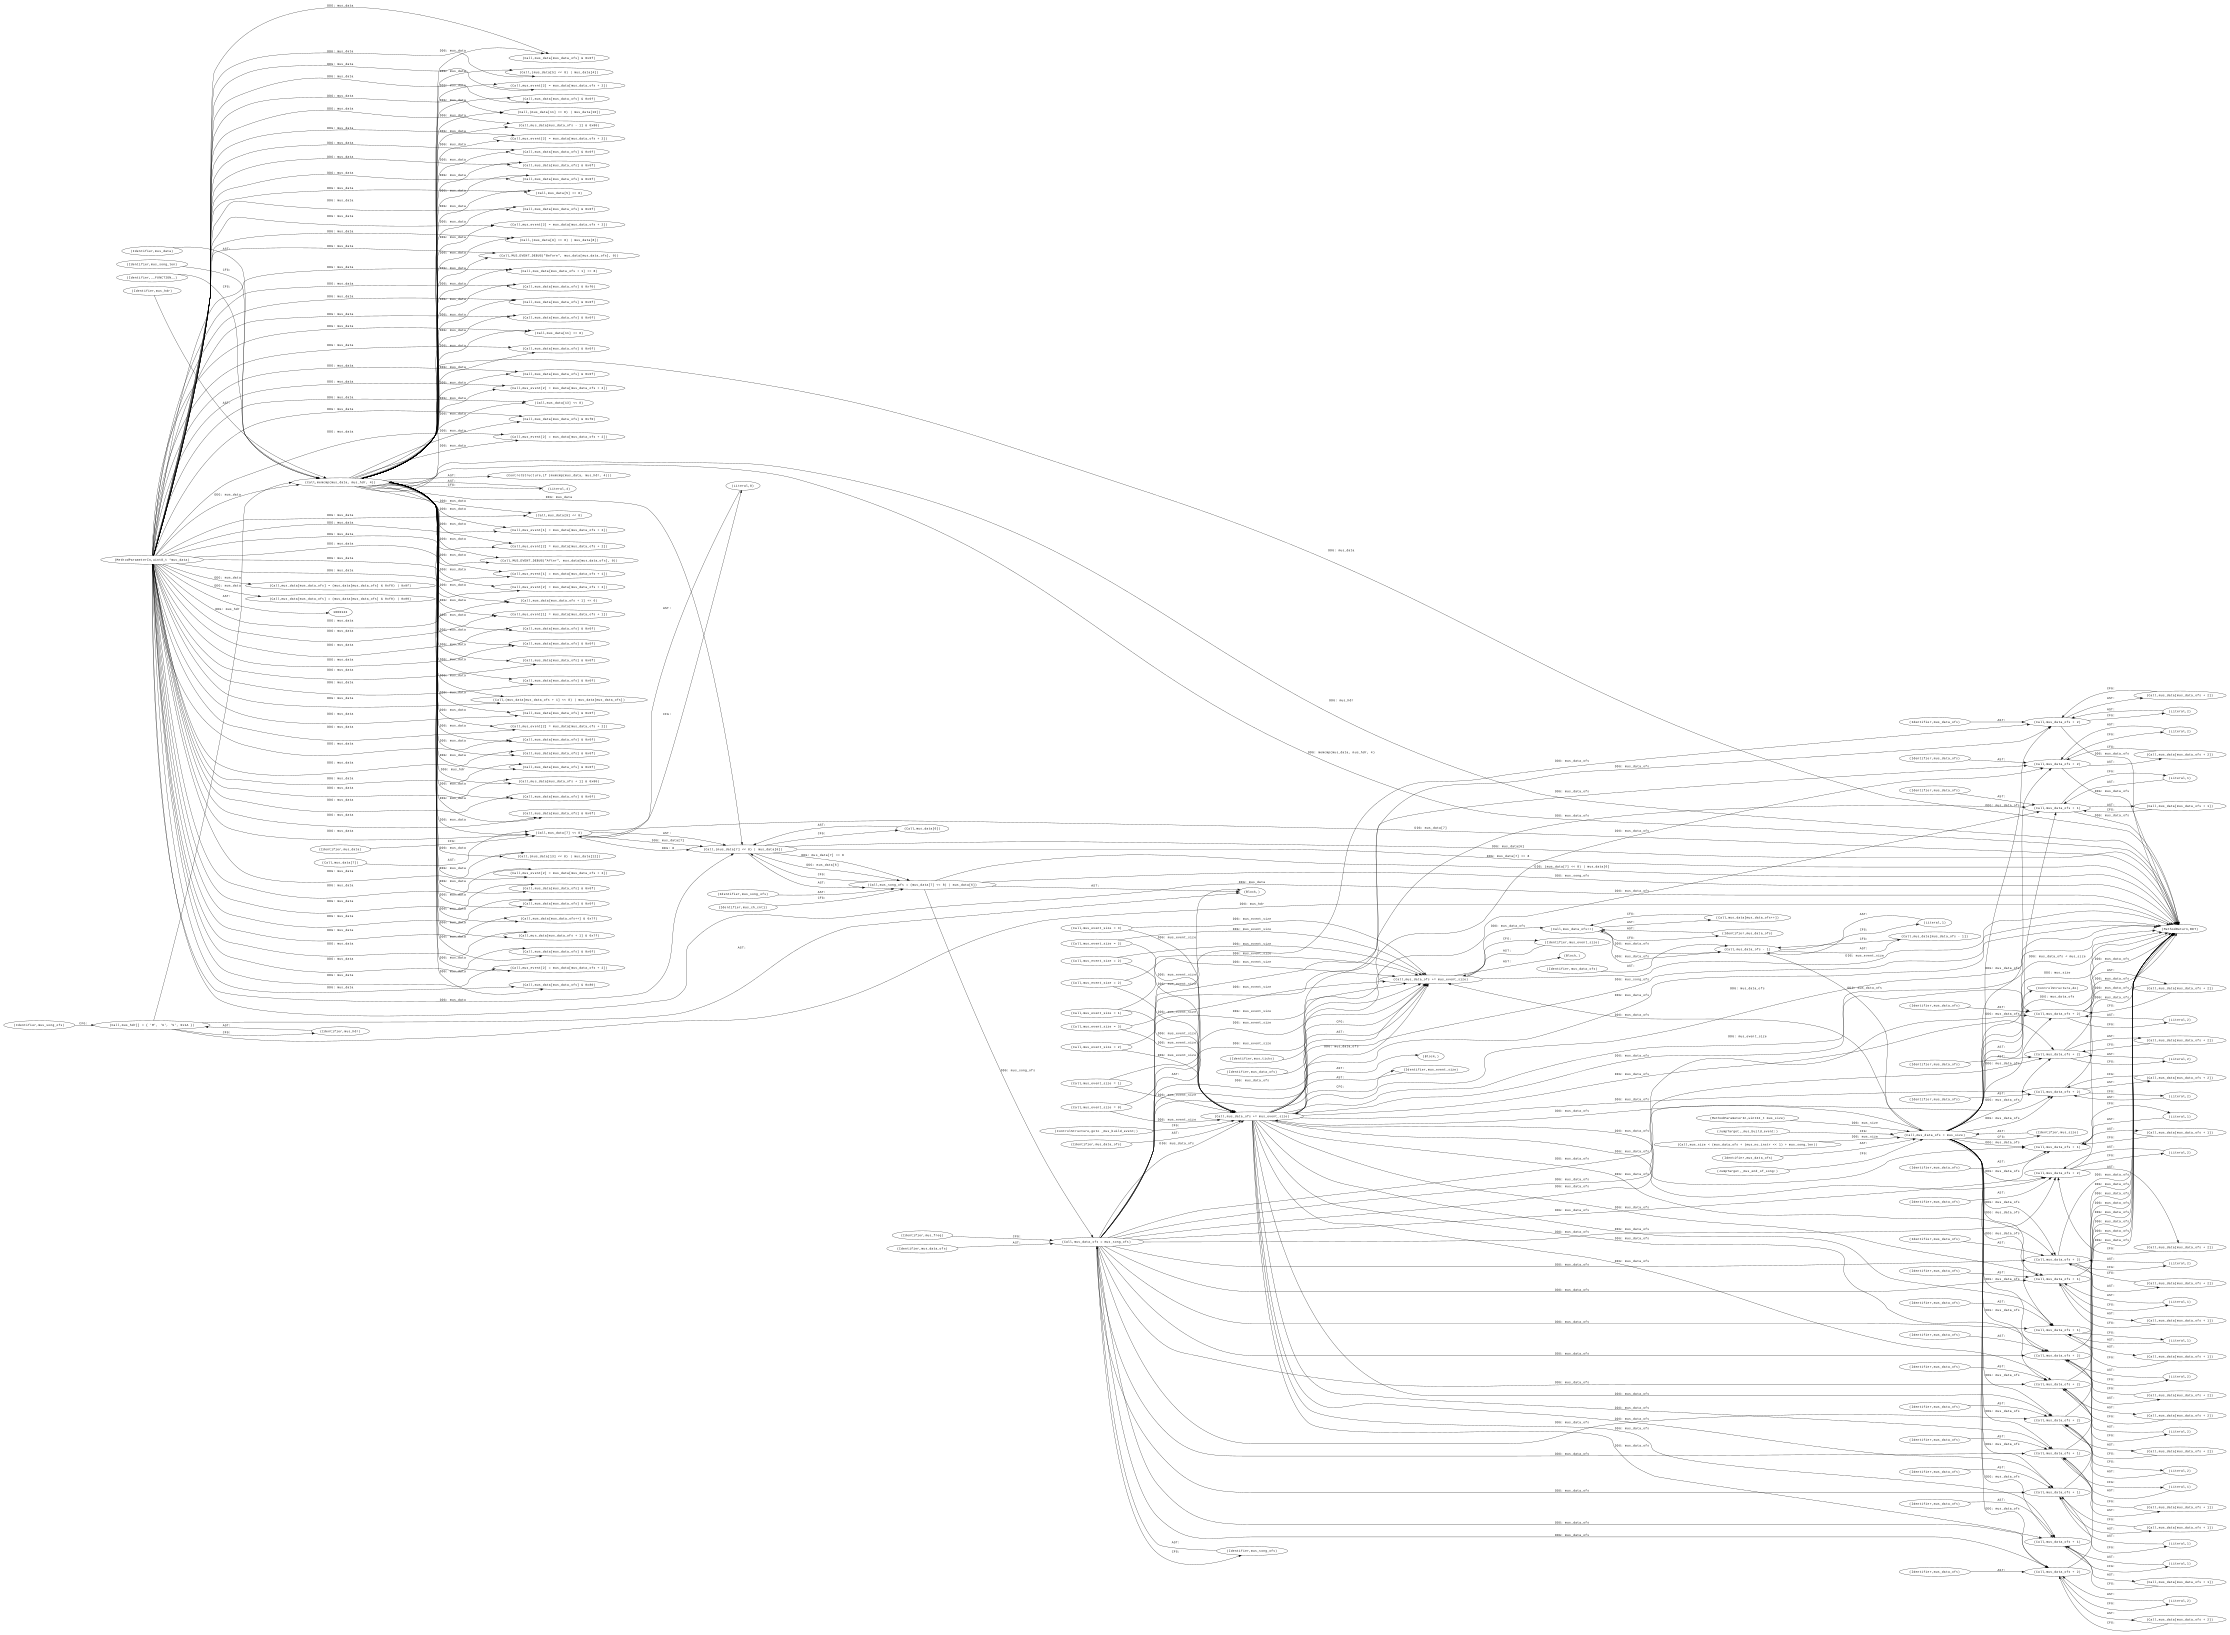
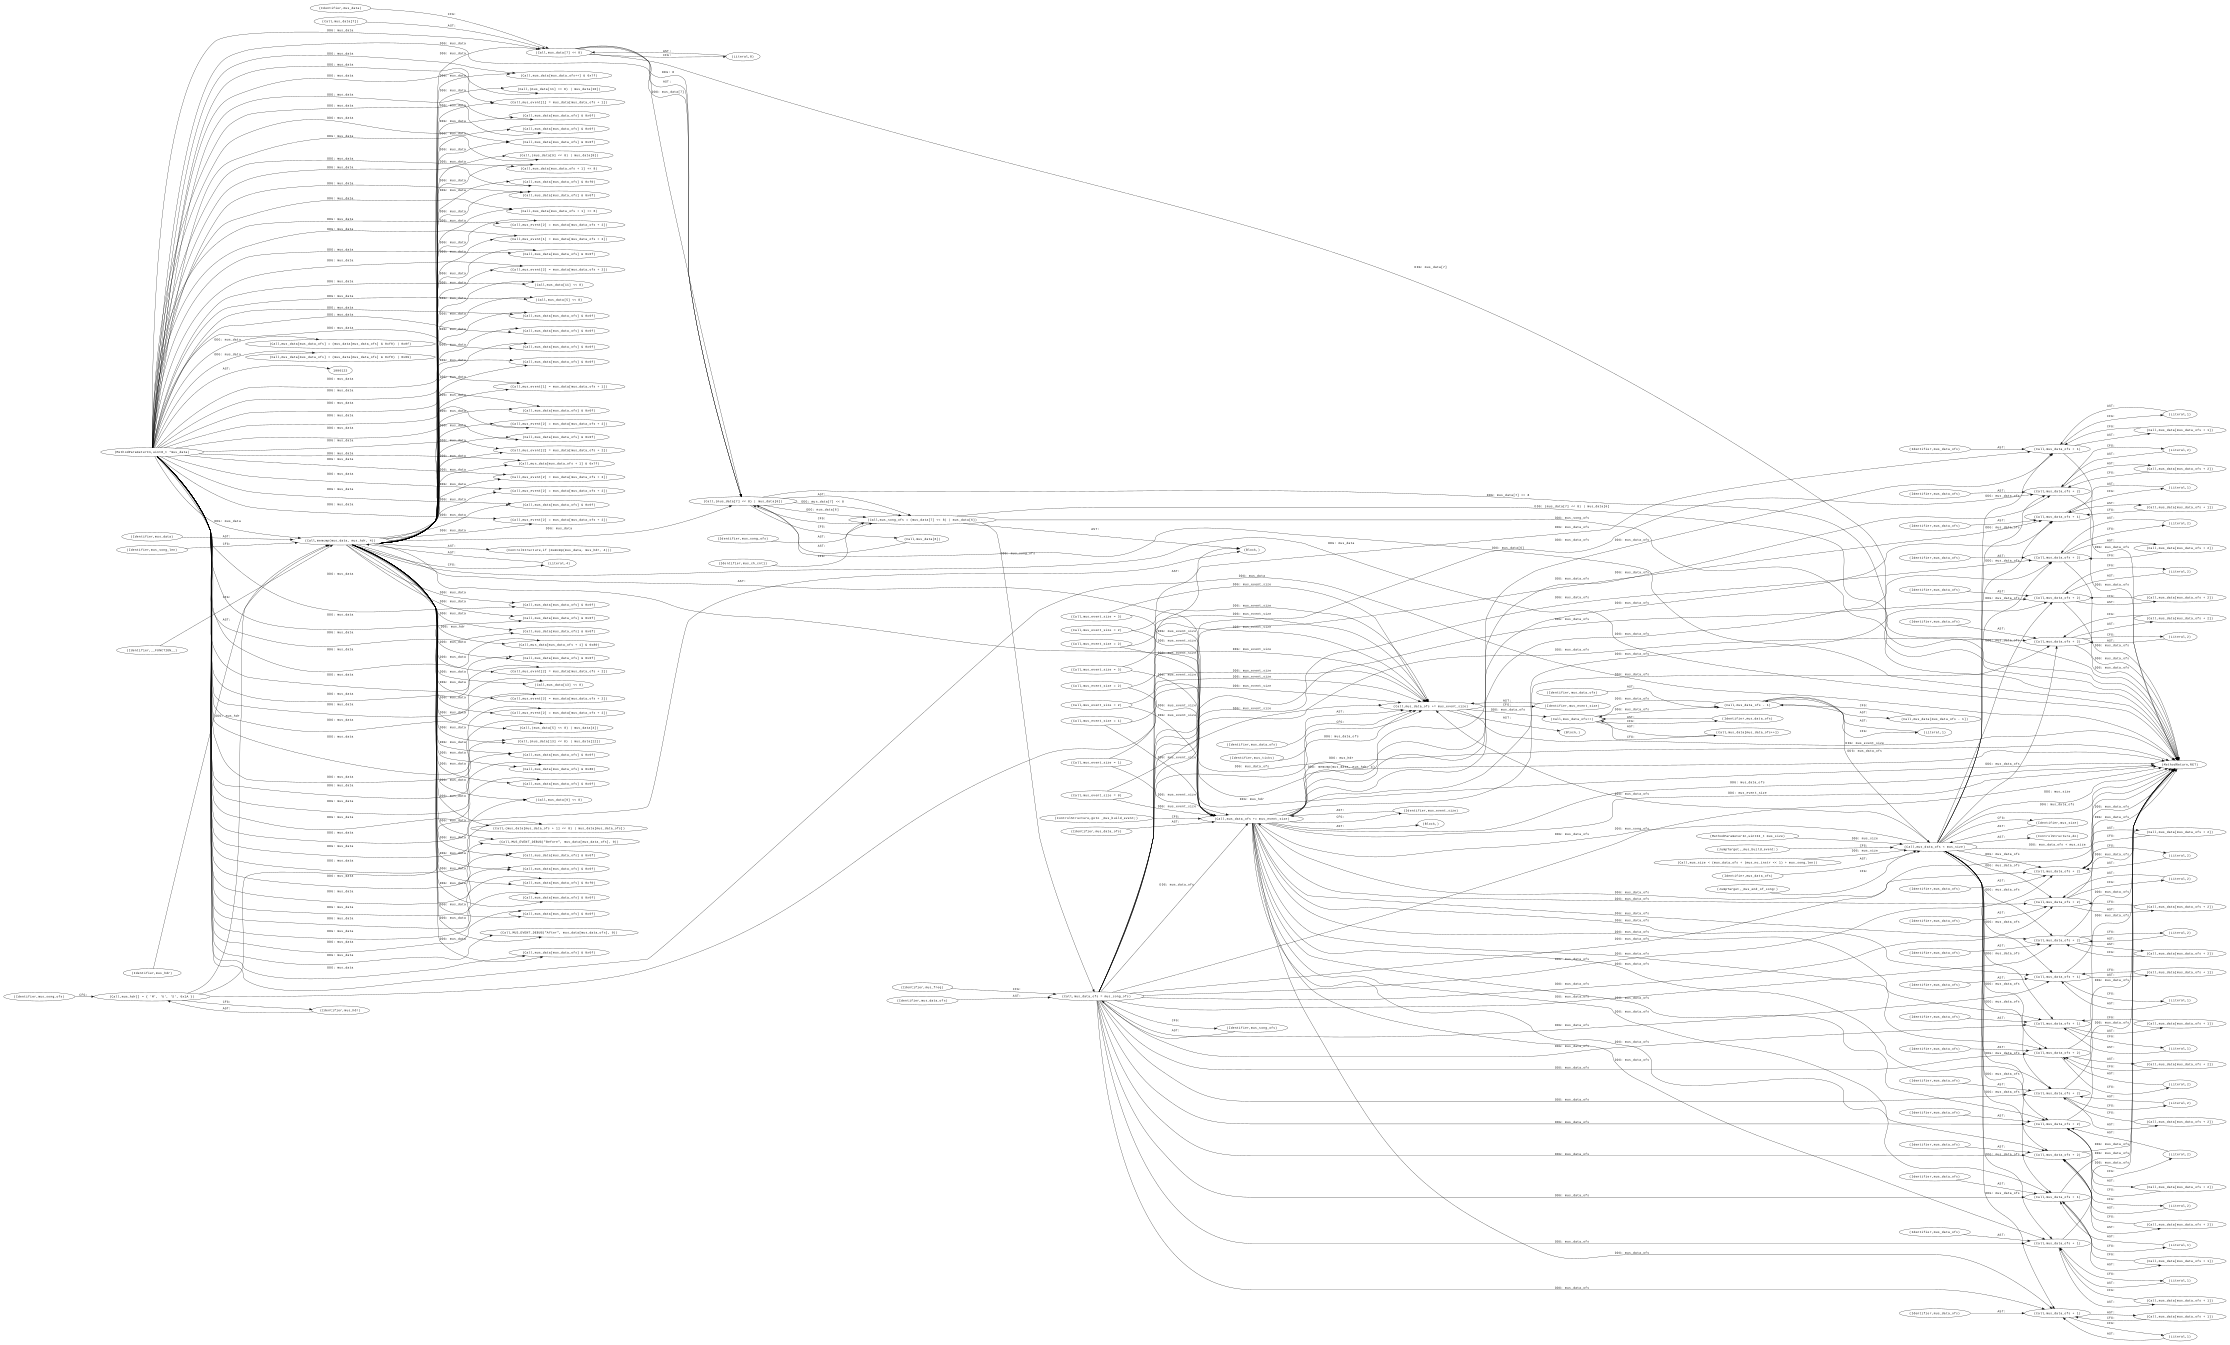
node "(Call,mus_data[mus_data_ofs - 1] & 0x80)": removed
